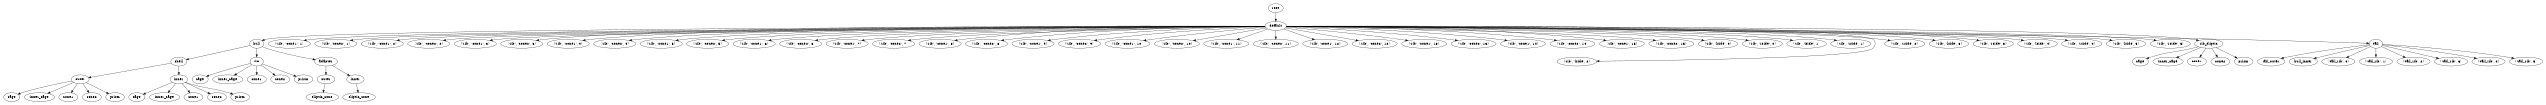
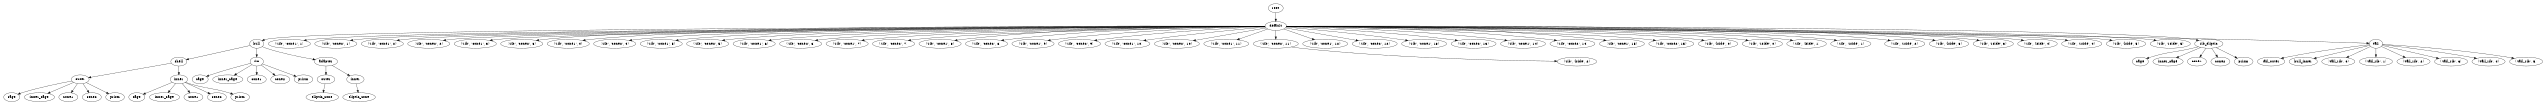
edge "default" -> "('rib', 'lside', 2)": now "('rib', 'cone2', 11)" -> "('rib', 'lside', 2)"
